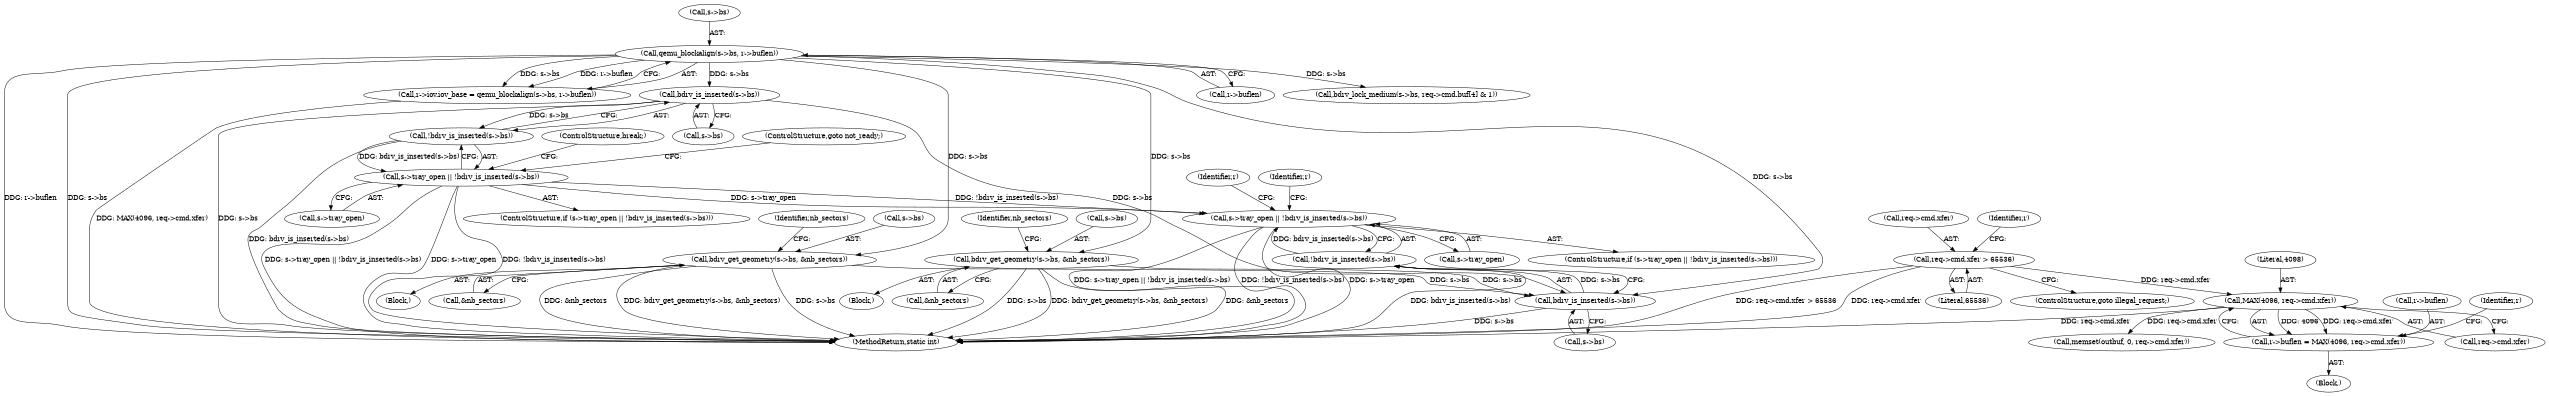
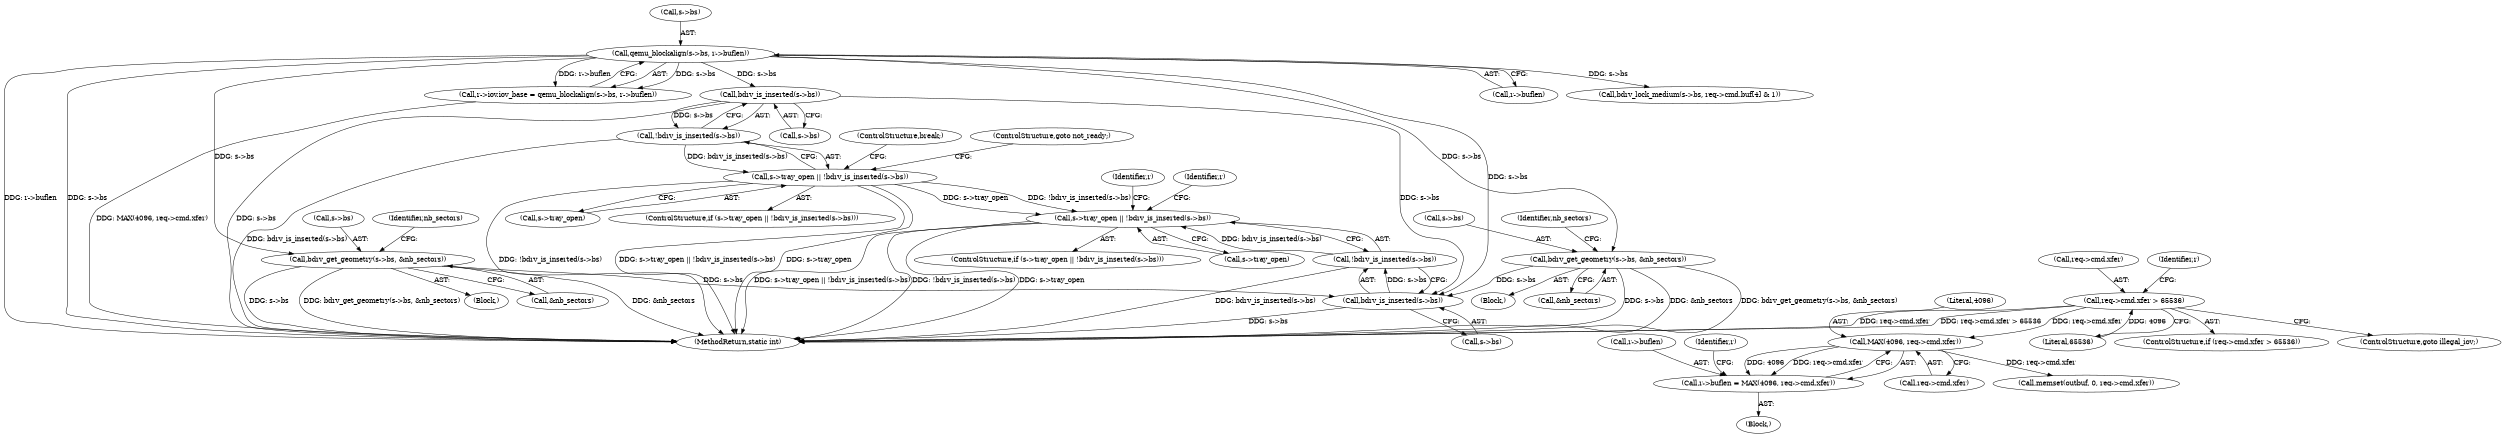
node "(Literal,4098)": label "(Literal,4098)" -> "(Literal,4096)"
edge "(Call,req->cmd.xfer > 65536)" -> "(Literal,65536)": label "AST: " -> "CFG: "
edge "(Literal,65536)" -> "(Call,req->cmd.xfer > 65536)": label "AST: " -> "DDG: 4096"
node "(ControlStructure,goto illegal_request;)": label "(ControlStructure,goto illegal_request;)" -> "(ControlStructure,goto illegal_iov;)"
edge "(Call,MAX(4096, req->cmd.xfer))" -> "(MethodReturn,static int)": removed, label "DDG: req->cmd.xfer"
node "(ControlStructure,if (req->cmd.xfer > 65536))": added
